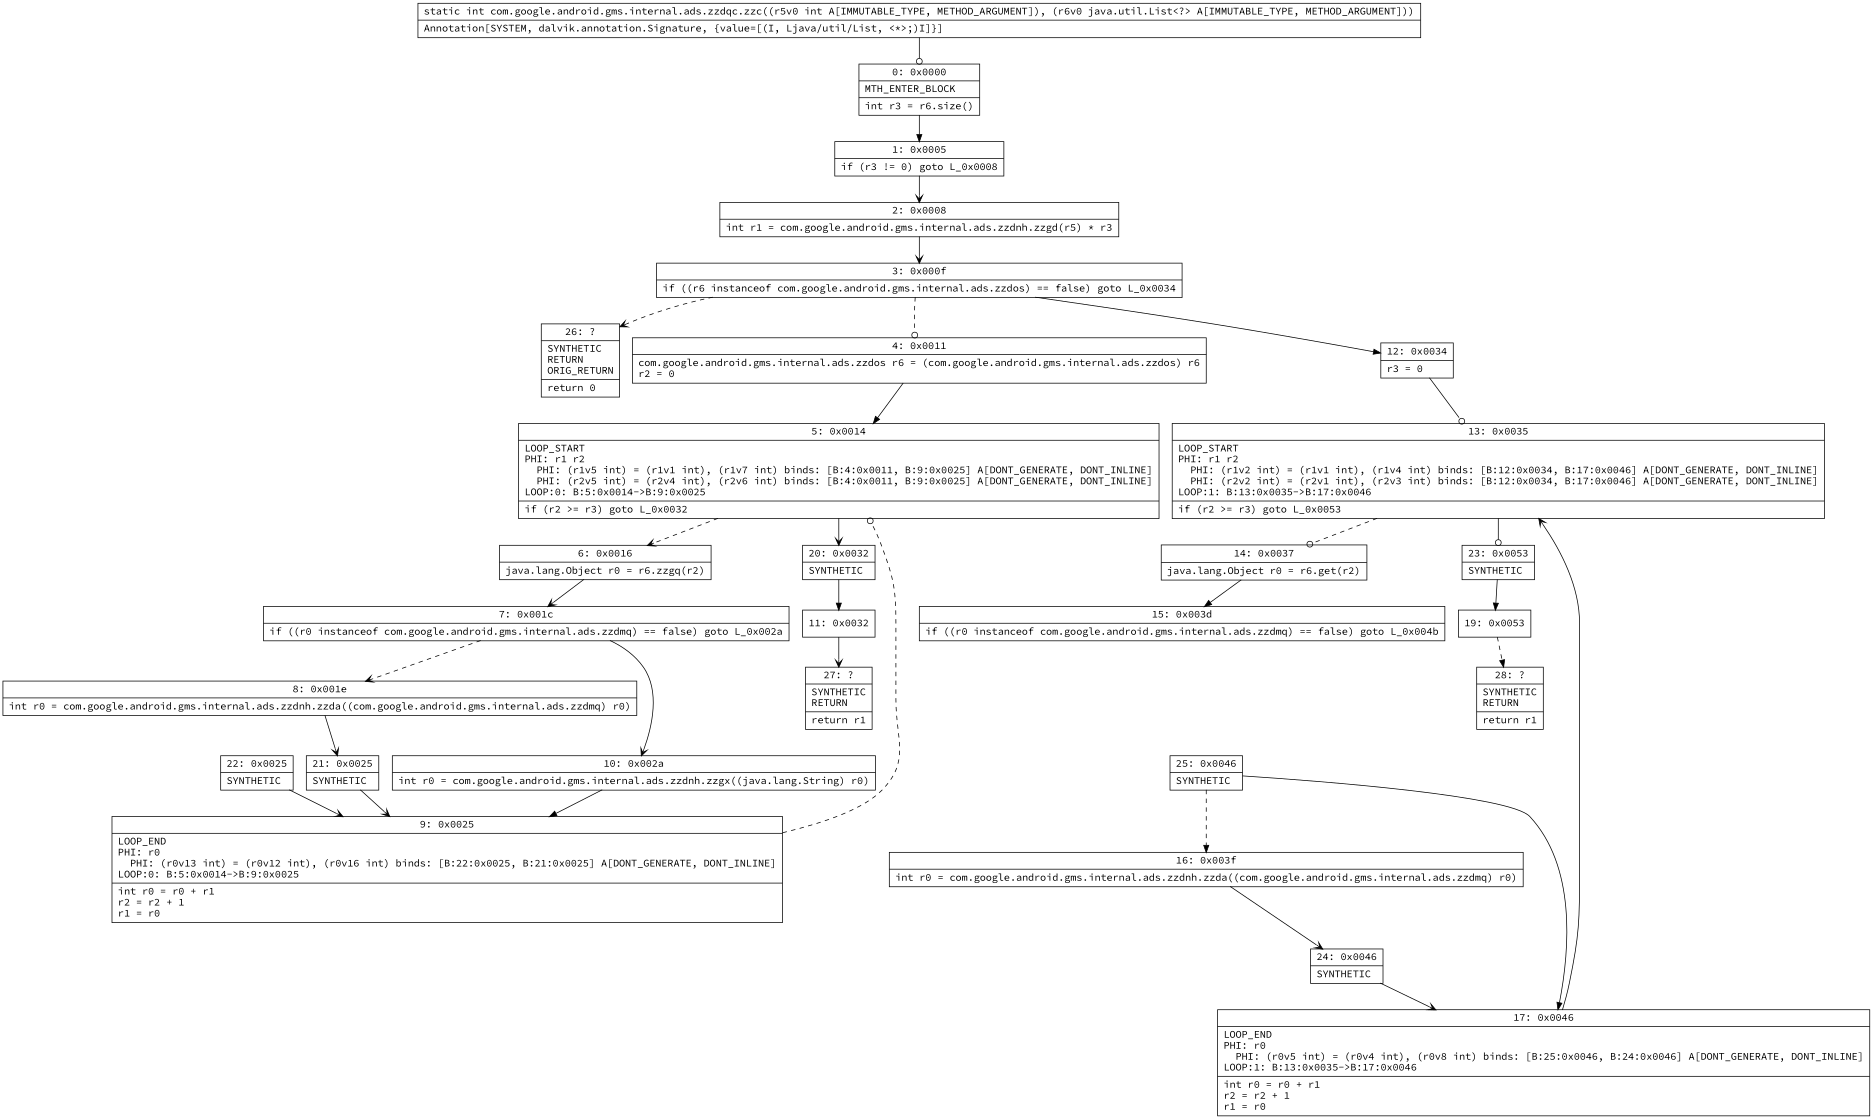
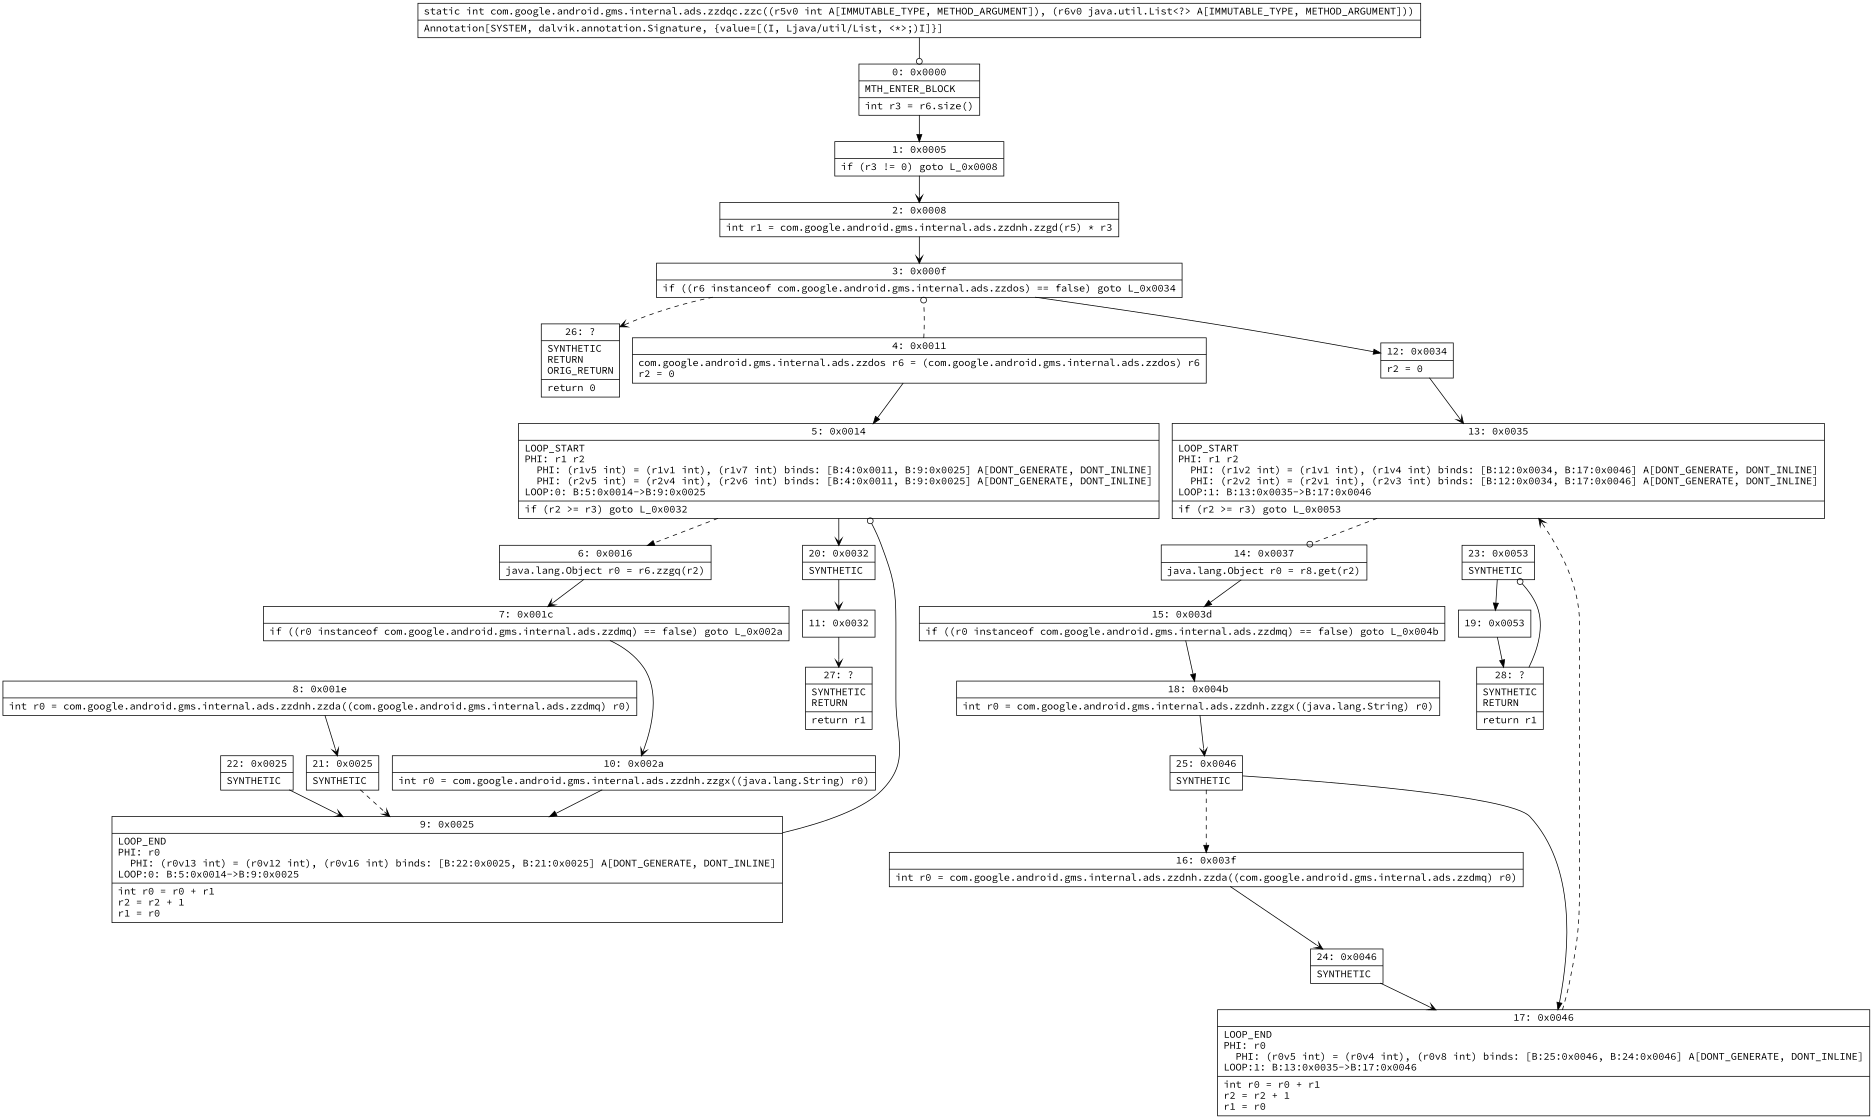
edge "3: 0x000f" -> "4: 0x0011": reversed
node "12: 0x0034": text "r3 = 0" -> "r2 = 0"
edge "12: 0x0034" -> "13: 0x0035": arrowhead odot -> vee
edge "13: 0x0035" -> "23: 0x0053": now "28: ?" -> "23: 0x0053"
edge "5: 0x0014" -> "6: 0x0016": arrowhead vee -> normal
node "14: 0x0037": text "java.lang.Object r0 = r6.get(r2)" -> "java.lang.Object r0 = r8.get(r2)"
edge "20: 0x0032" -> "11: 0x0032": arrowhead normal -> vee
edge "19: 0x0053" -> "28: ?": style dashed -> solid
edge "7: 0x001c" -> "8: 0x001e": removed
node "18: 0x004b": added
edge "9: 0x0025" -> "5: 0x0014": style dashed -> solid
edge "17: 0x0046" -> "13: 0x0035": style solid -> dashed
edge "21: 0x0025" -> "9: 0x0025": style solid -> dashed
